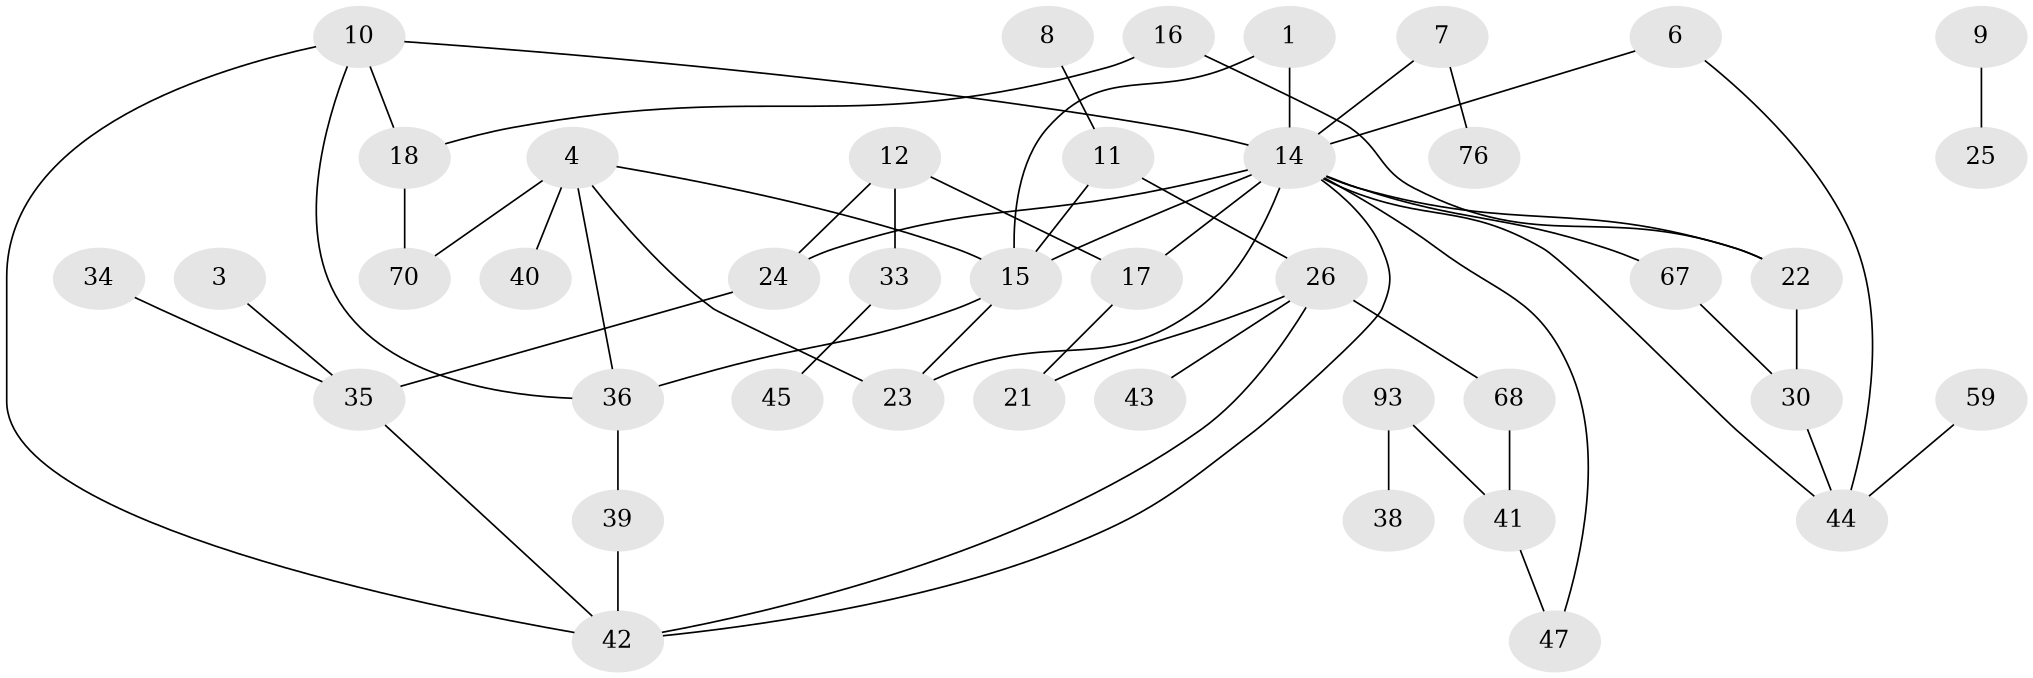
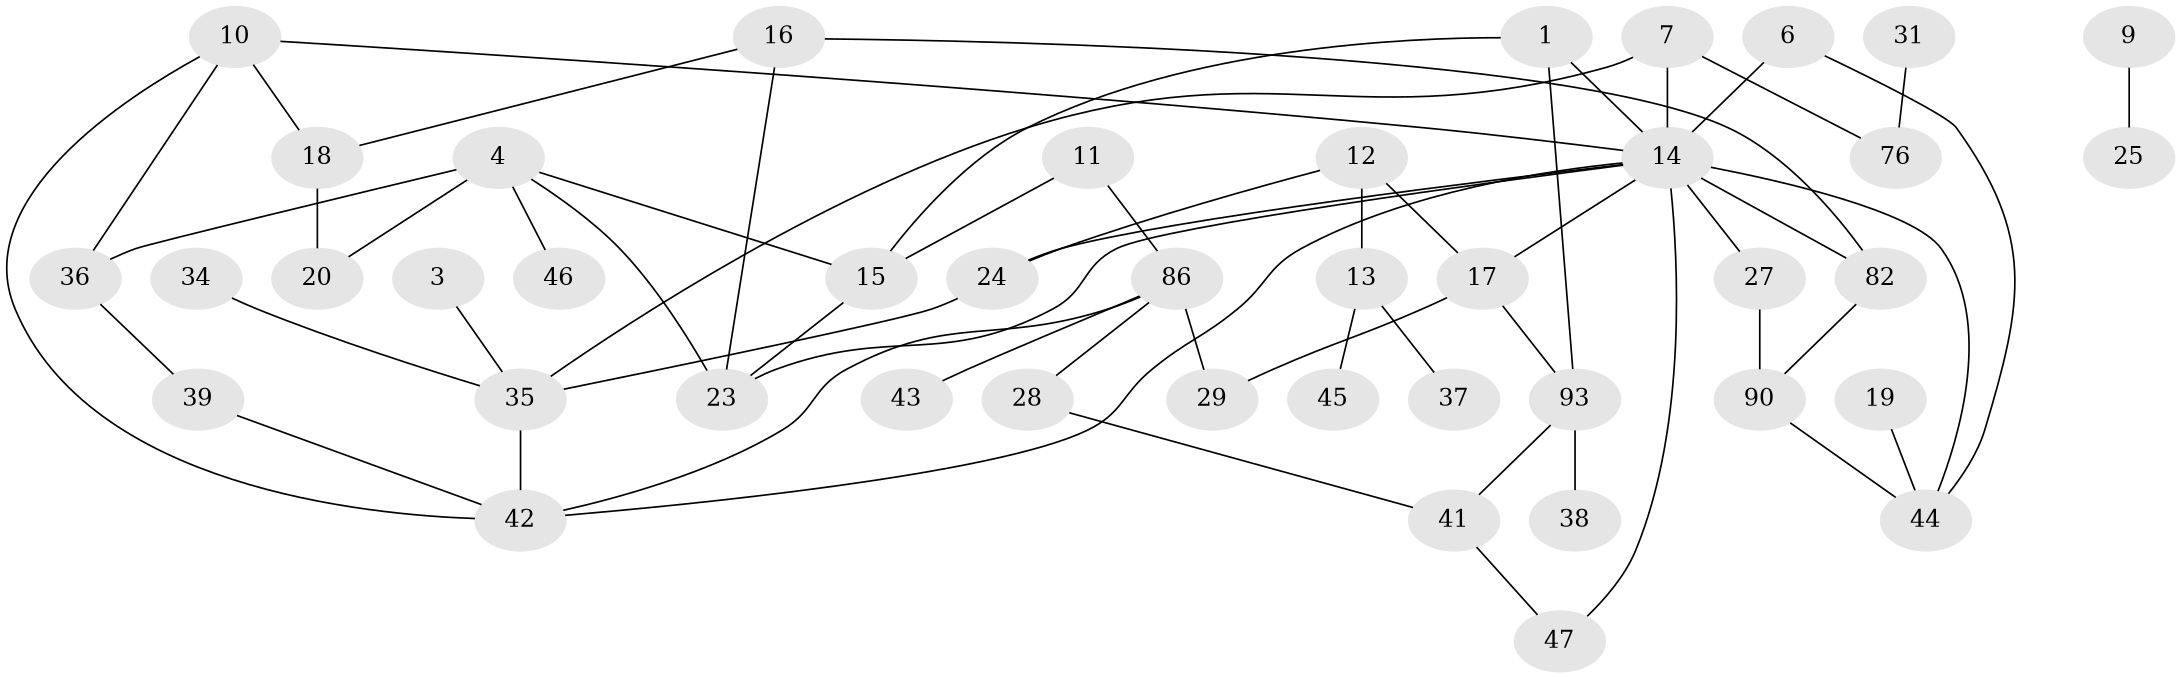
node "8": removed
node "31": added
edge "7" -- "35": added
edge "1" -- "93": added
edge "14" -- "15": removed
edge "16" -- "23": added
node "70": label "70" -> "20"
node "40": label "40" -> "46"
node "33": label "33" -> "13"
node "26": label "26" -> "86"
node "67": label "67" -> "27"
node "22": label "22" -> "82"
edge "15" -- "36": removed
edge "17" -- "93": added
node "21": label "21" -> "29"
node "37": added
node "68": label "68" -> "28"
node "30": label "30" -> "90"
node "59": label "59" -> "19"
